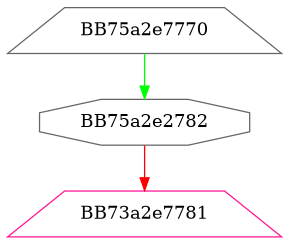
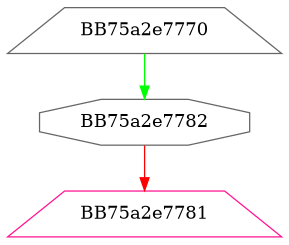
node "BB75a2e2782": label "BB75a2e2782" -> "BB75a2e7782"
node "BB73a2e7781": label "BB73a2e7781" -> "BB75a2e7781"
